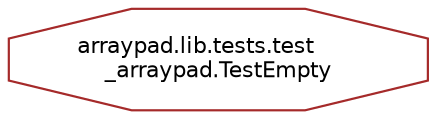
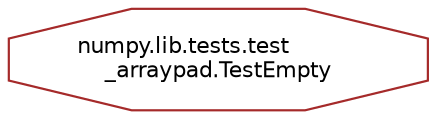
node "arraypad.lib.tests.test _arraypad.TestEmpty": label "arraypad.lib.tests.test _arraypad.TestEmpty" -> "numpy.lib.tests.test _arraypad.TestEmpty"
